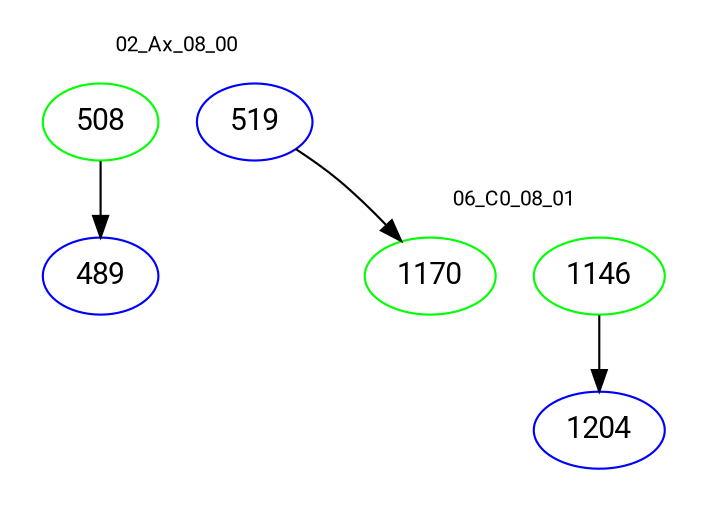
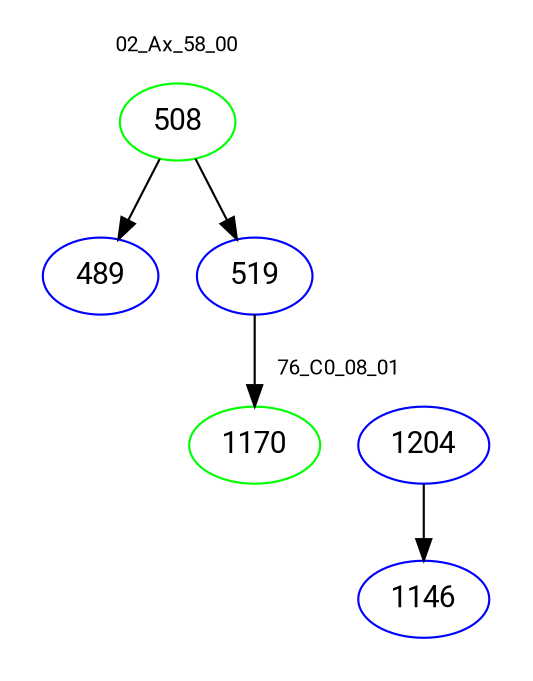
cluster "02_Ax_08_00": label "02_Ax_08_00" -> "02_Ax_58_00"
edge "508" -> "519": added
cluster "06_C0_08_01": label "06_C0_08_01" -> "76_C0_08_01"
node "1146": color green -> blue
edge "1146" -> "1204": reversed
